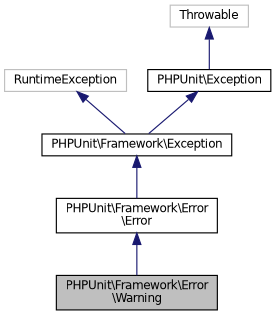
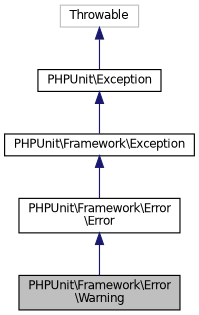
node "RuntimeException": removed
